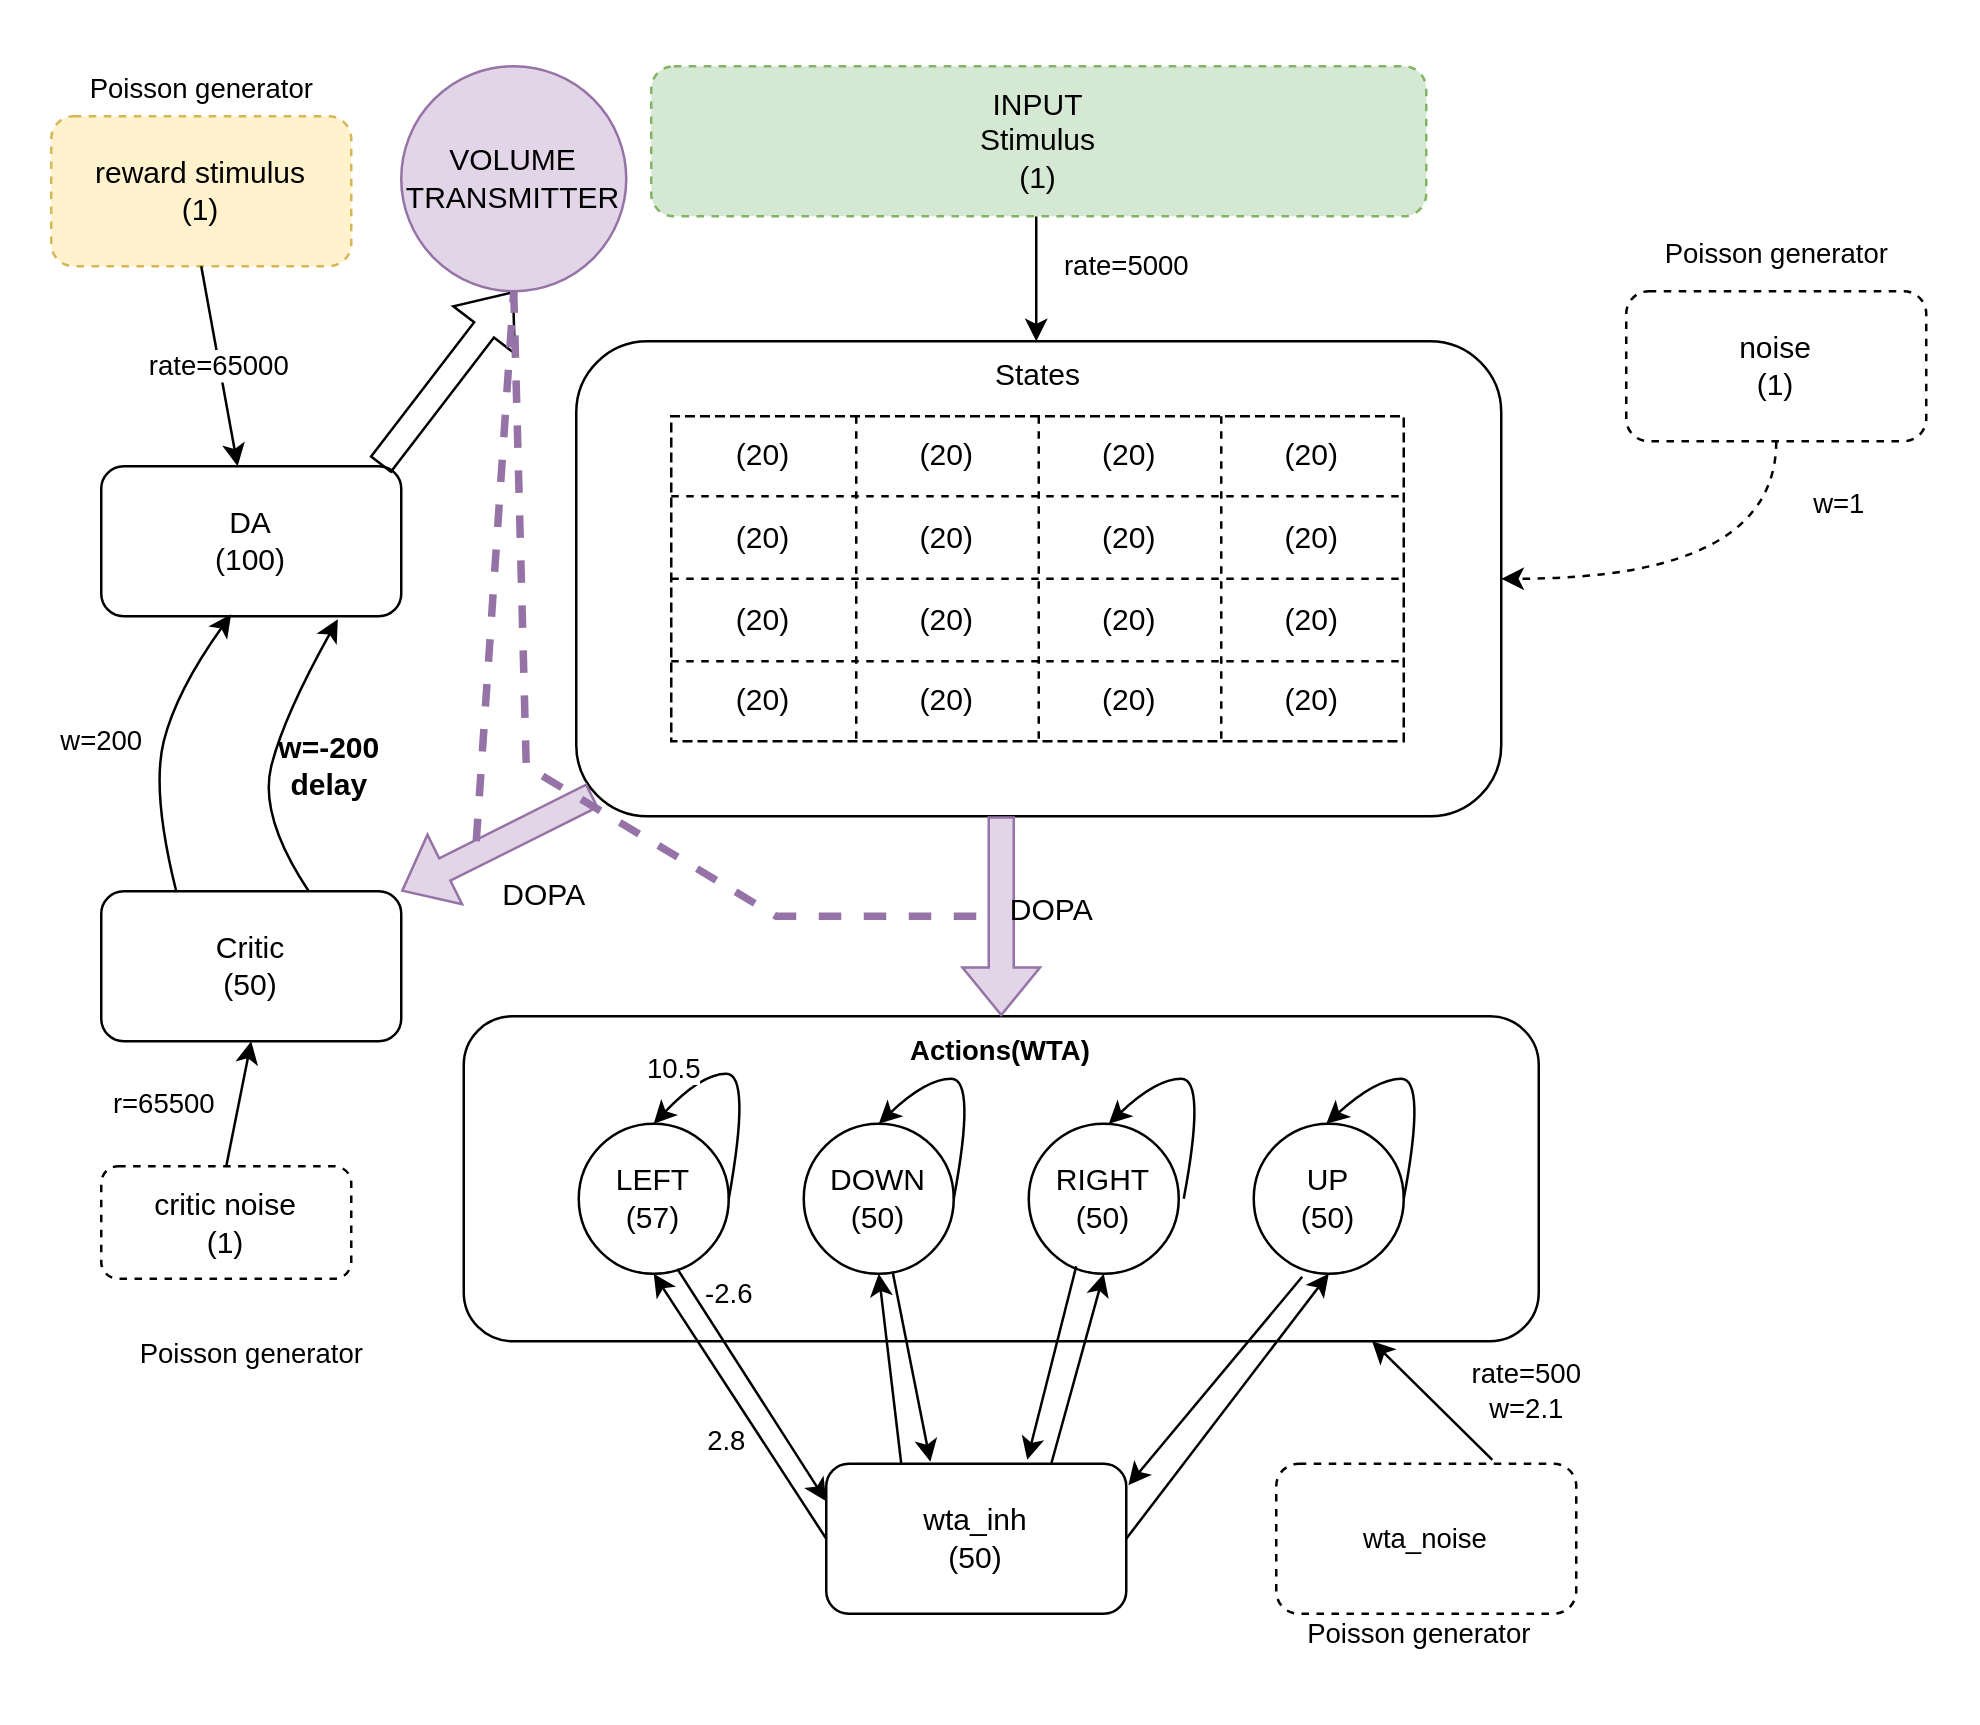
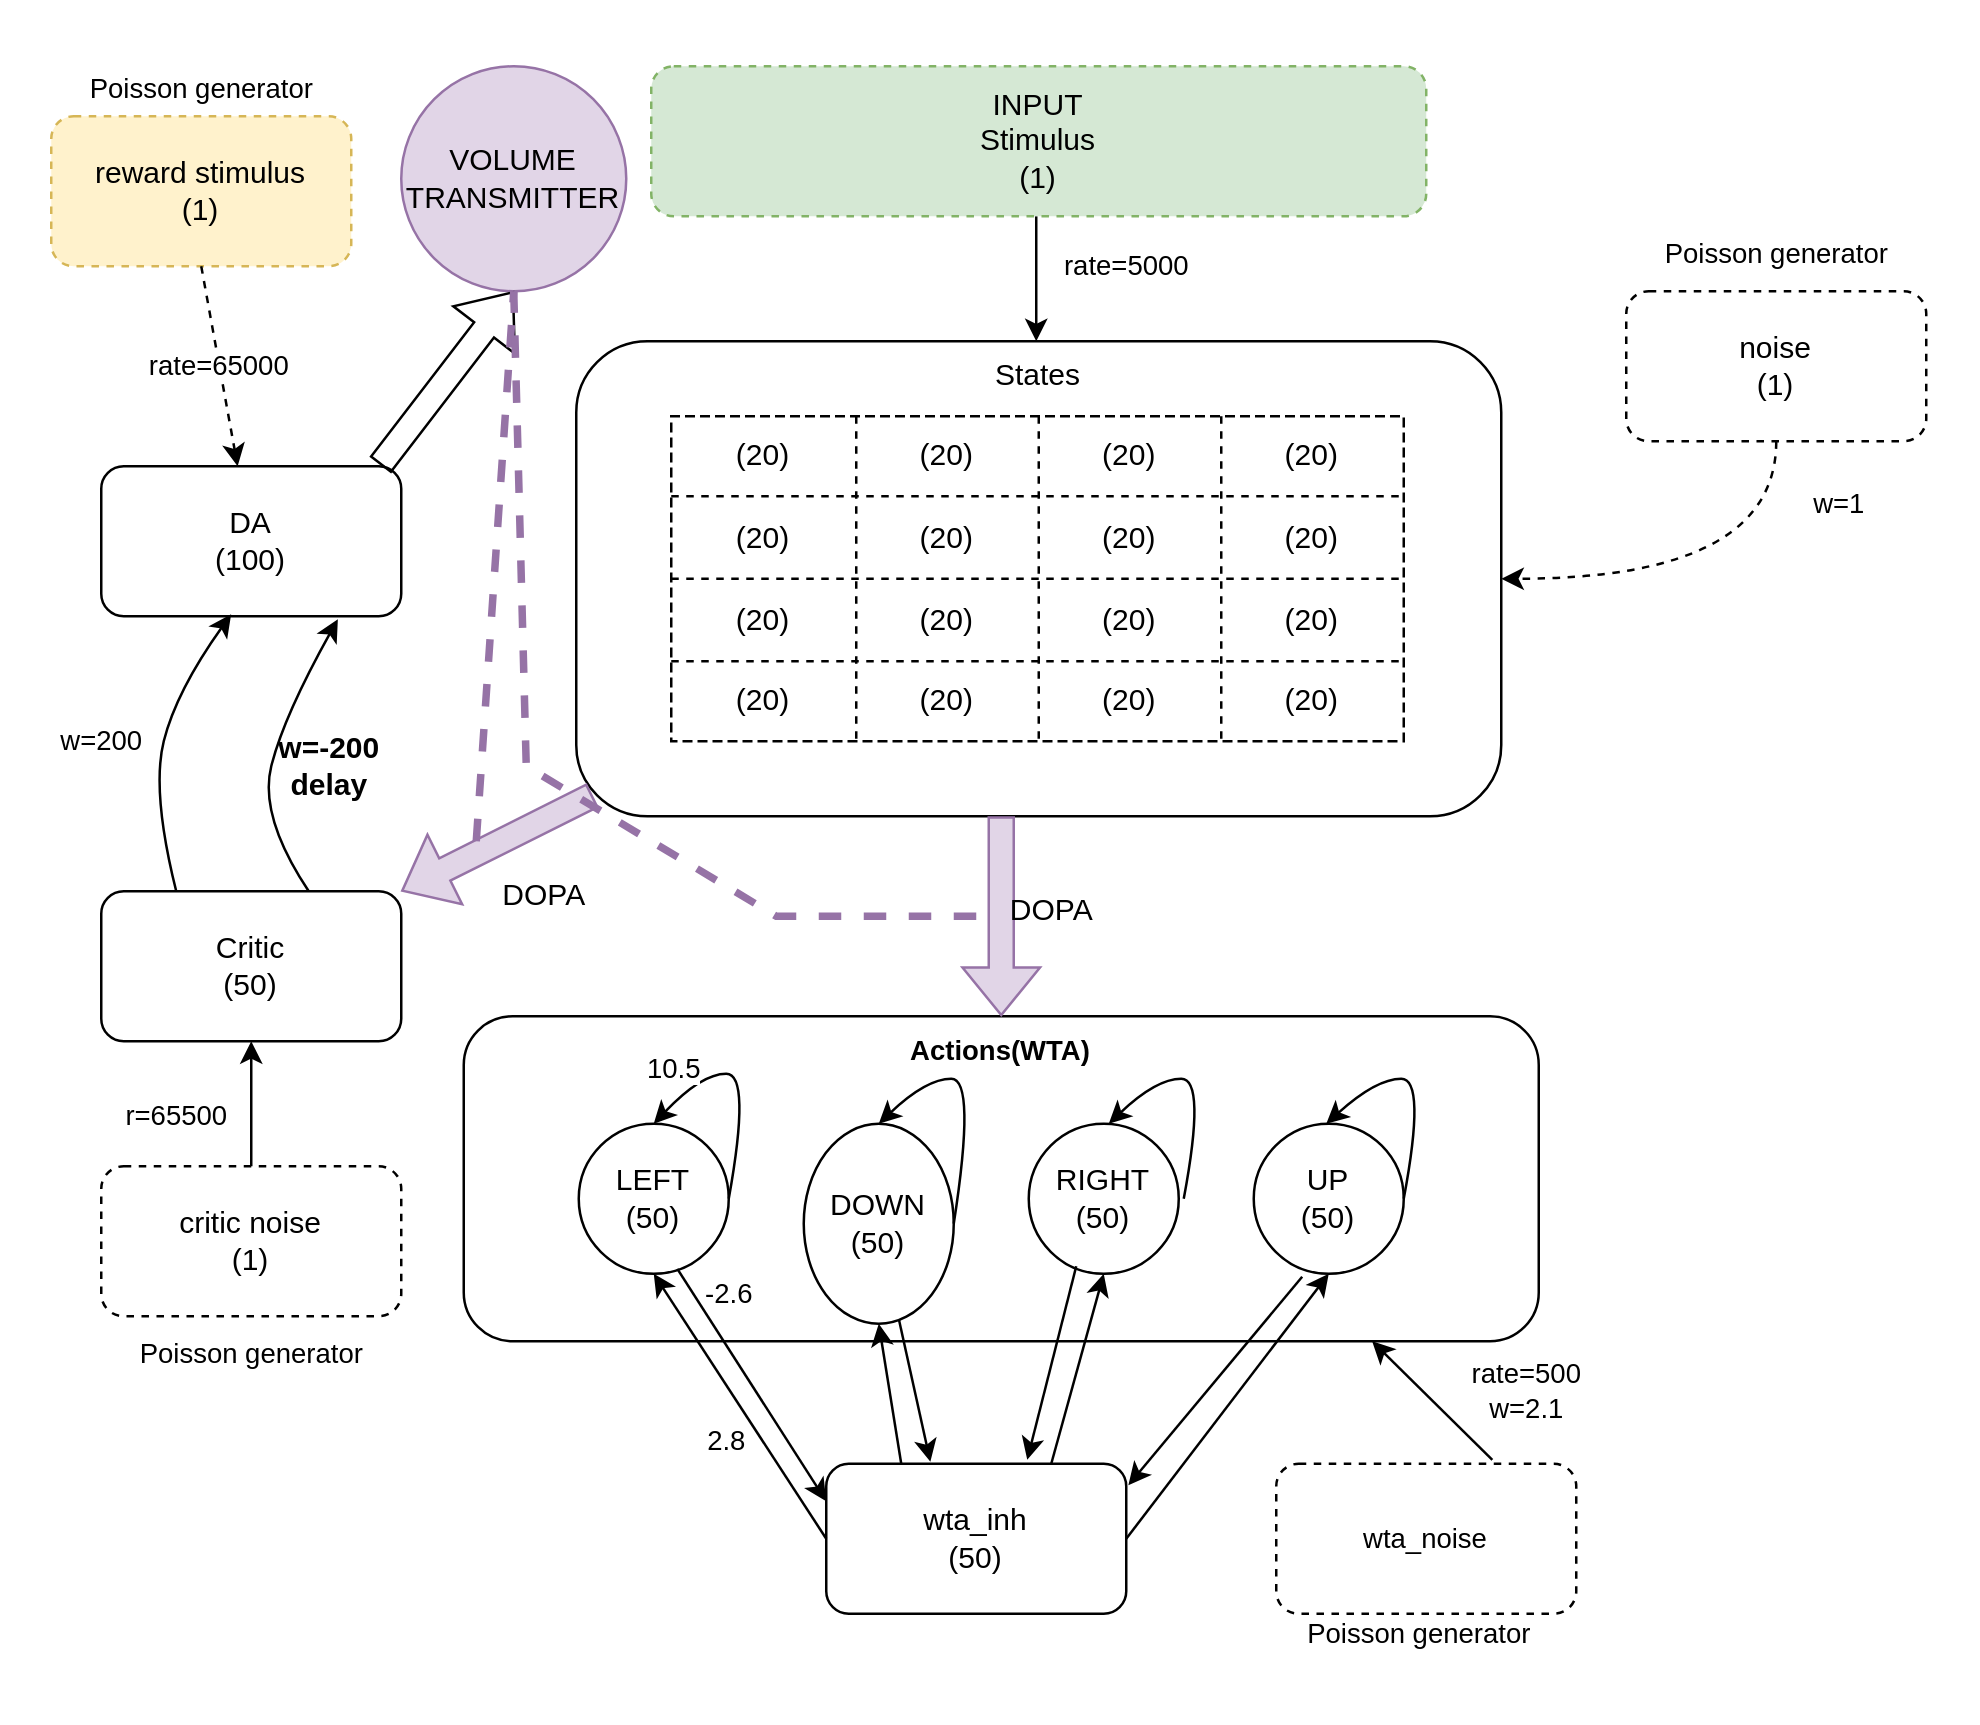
edge "reward stimulus (1)" -> "DA (100)": style solid -> dashed
node "LEFT (57)": label "LEFT (57)" -> "LEFT (50)"
node "DOWN (50)": size 150x150 -> 150x200
node "critic noise (1)": size 250x113 -> 300x150
